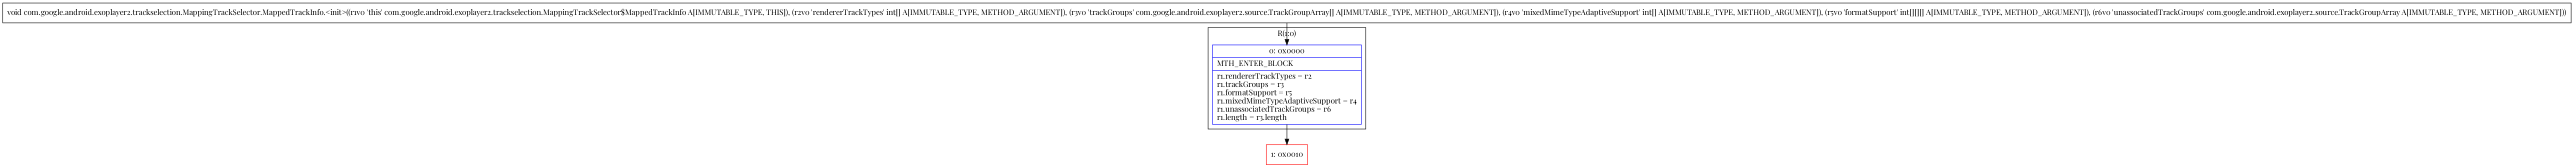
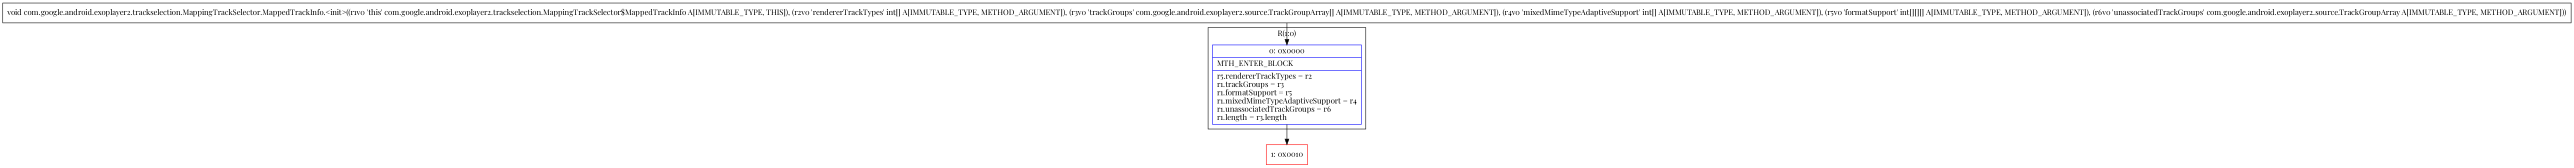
node "0: 0x0000": text "r1.rendererTrackTypes = r2" -> "r5.rendererTrackTypes = r2"
